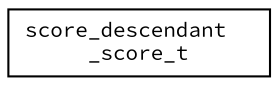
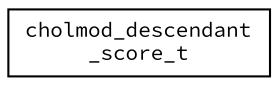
node "score_descendant _score_t": label "score_descendant _score_t" -> "cholmod_descendant _score_t"
